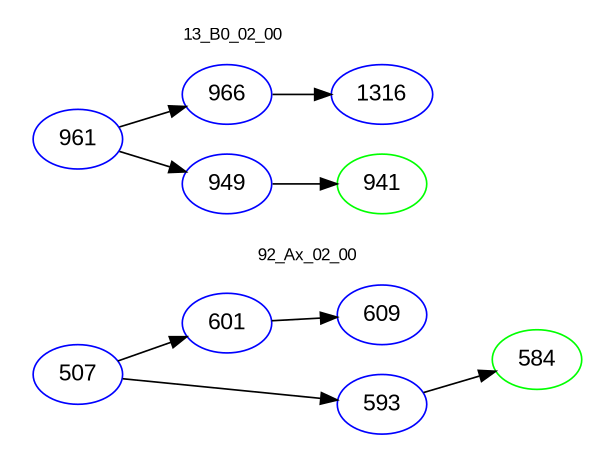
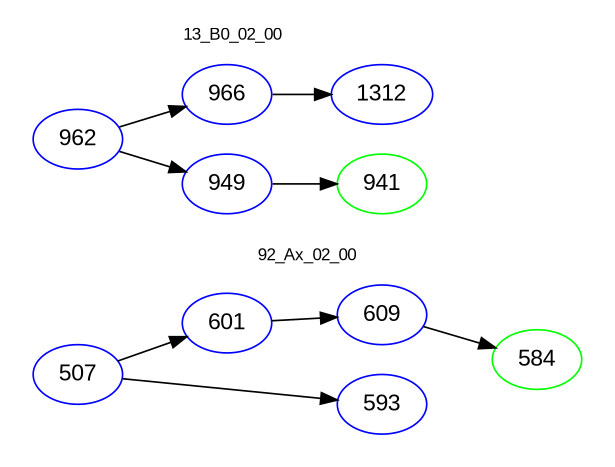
node "1316": label "1316" -> "1312"
node "961": label "961" -> "962"
edge "593" -> "584": now "609" -> "584"
